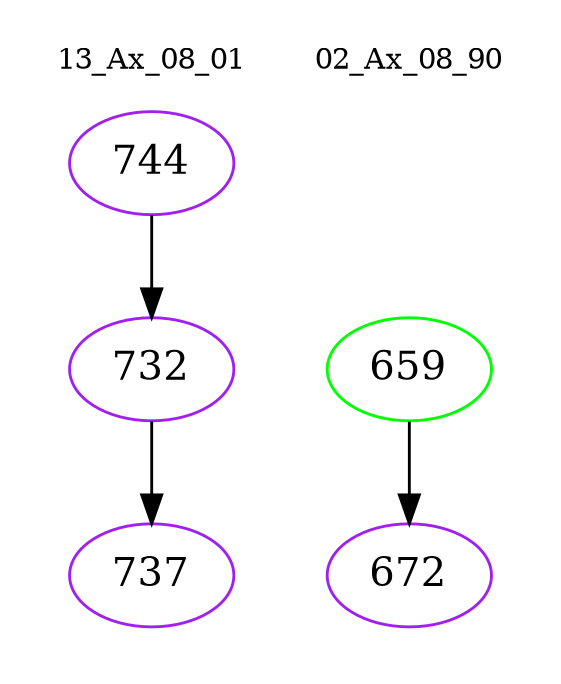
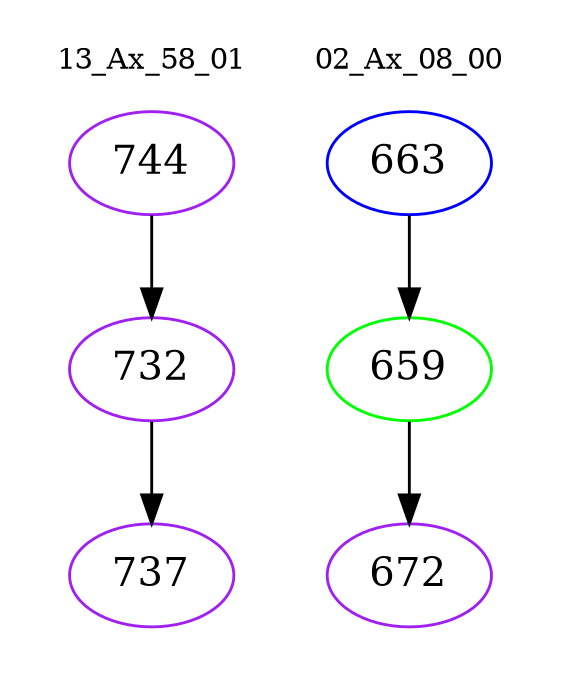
cluster "13_Ax_08_01": label "13_Ax_08_01" -> "13_Ax_58_01"
cluster "02_Ax_08_90": label "02_Ax_08_90" -> "02_Ax_08_00"
node "663": added
